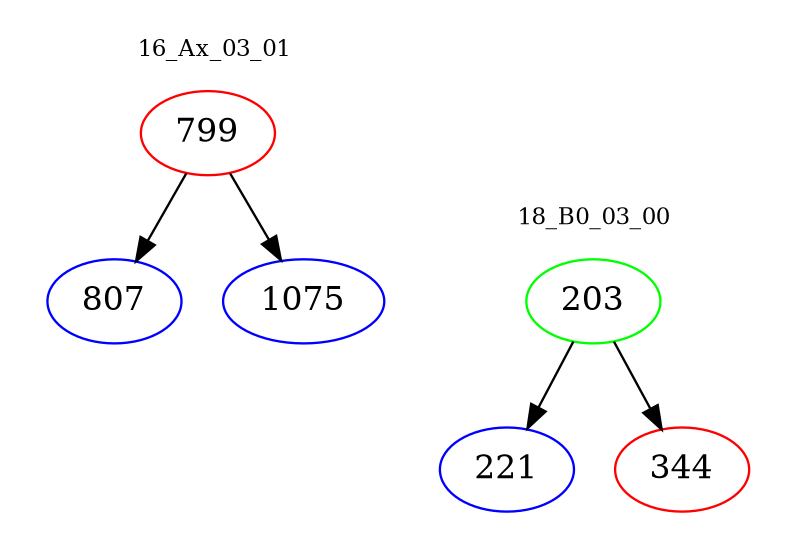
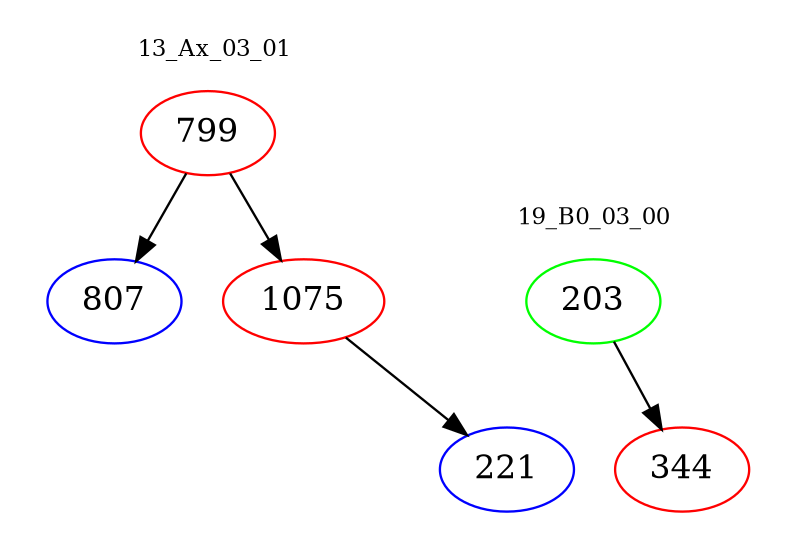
cluster "16_Ax_03_01": label "16_Ax_03_01" -> "13_Ax_03_01"
cluster "18_B0_03_00": label "18_B0_03_00" -> "19_B0_03_00"
node "1075": color blue -> red
edge "203" -> "221": now "1075" -> "221"
